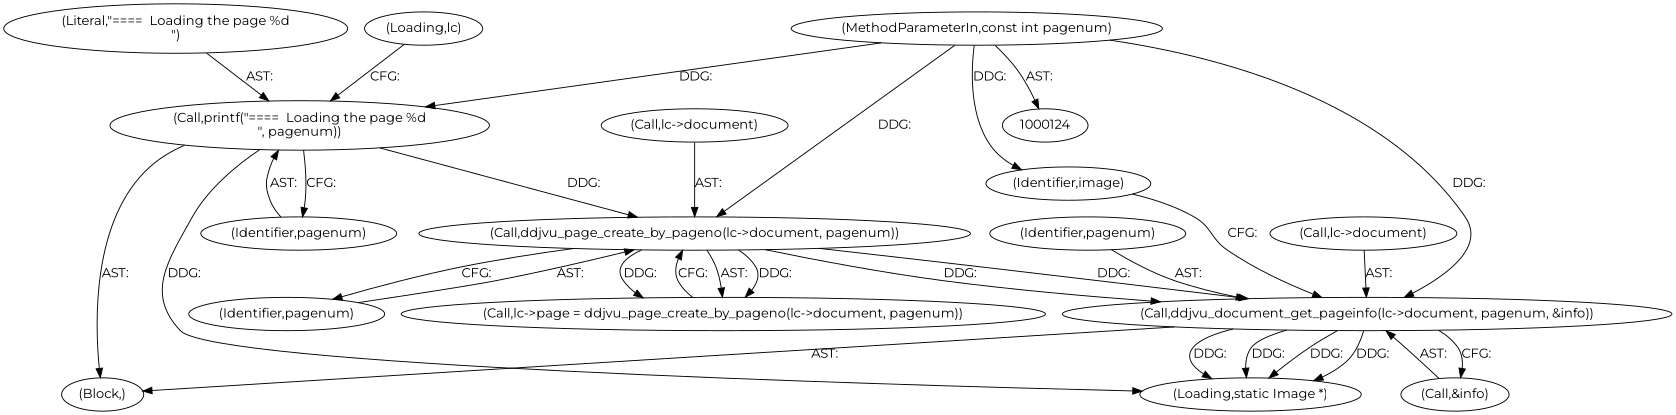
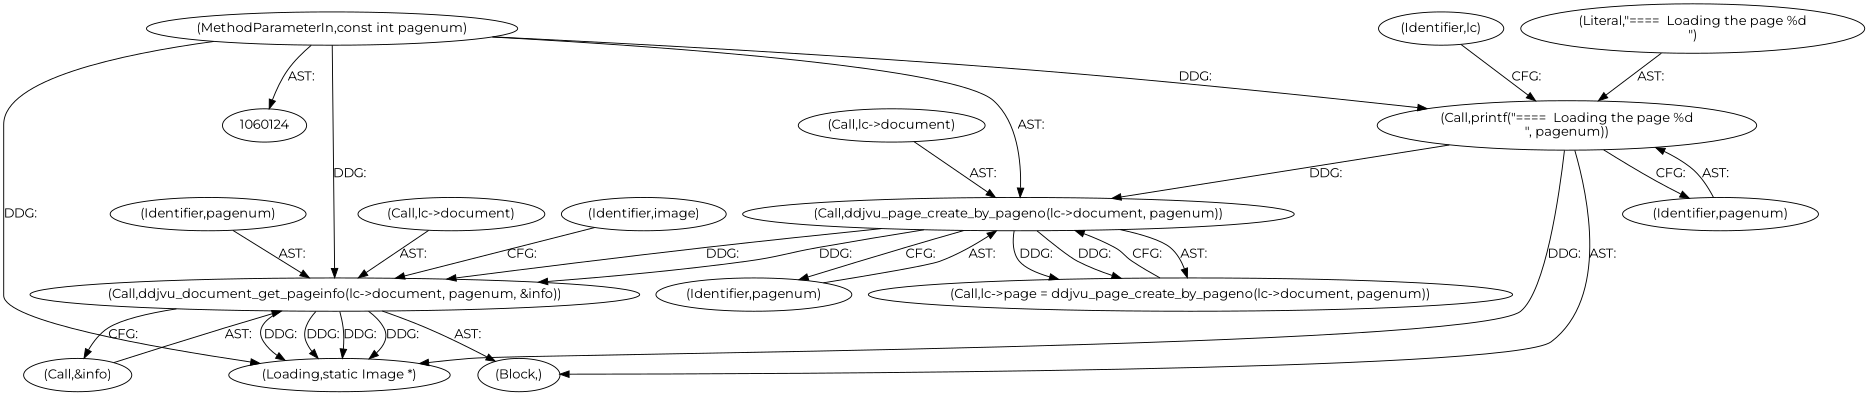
node "(Loading,lc)": label "(Loading,lc)" -> "(Identifier,lc)"
edge "(MethodParameterIn,const int pagenum)" -> "(Identifier,image)": now "(MethodParameterIn,const int pagenum)" -> "(Loading,static Image *)"
edge "(MethodParameterIn,const int pagenum)" -> "(Call,ddjvu_page_create_by_pageno(lc->document, pagenum))": label "DDG: " -> "AST: "
node "1000124": label "1000124" -> "1060124"
